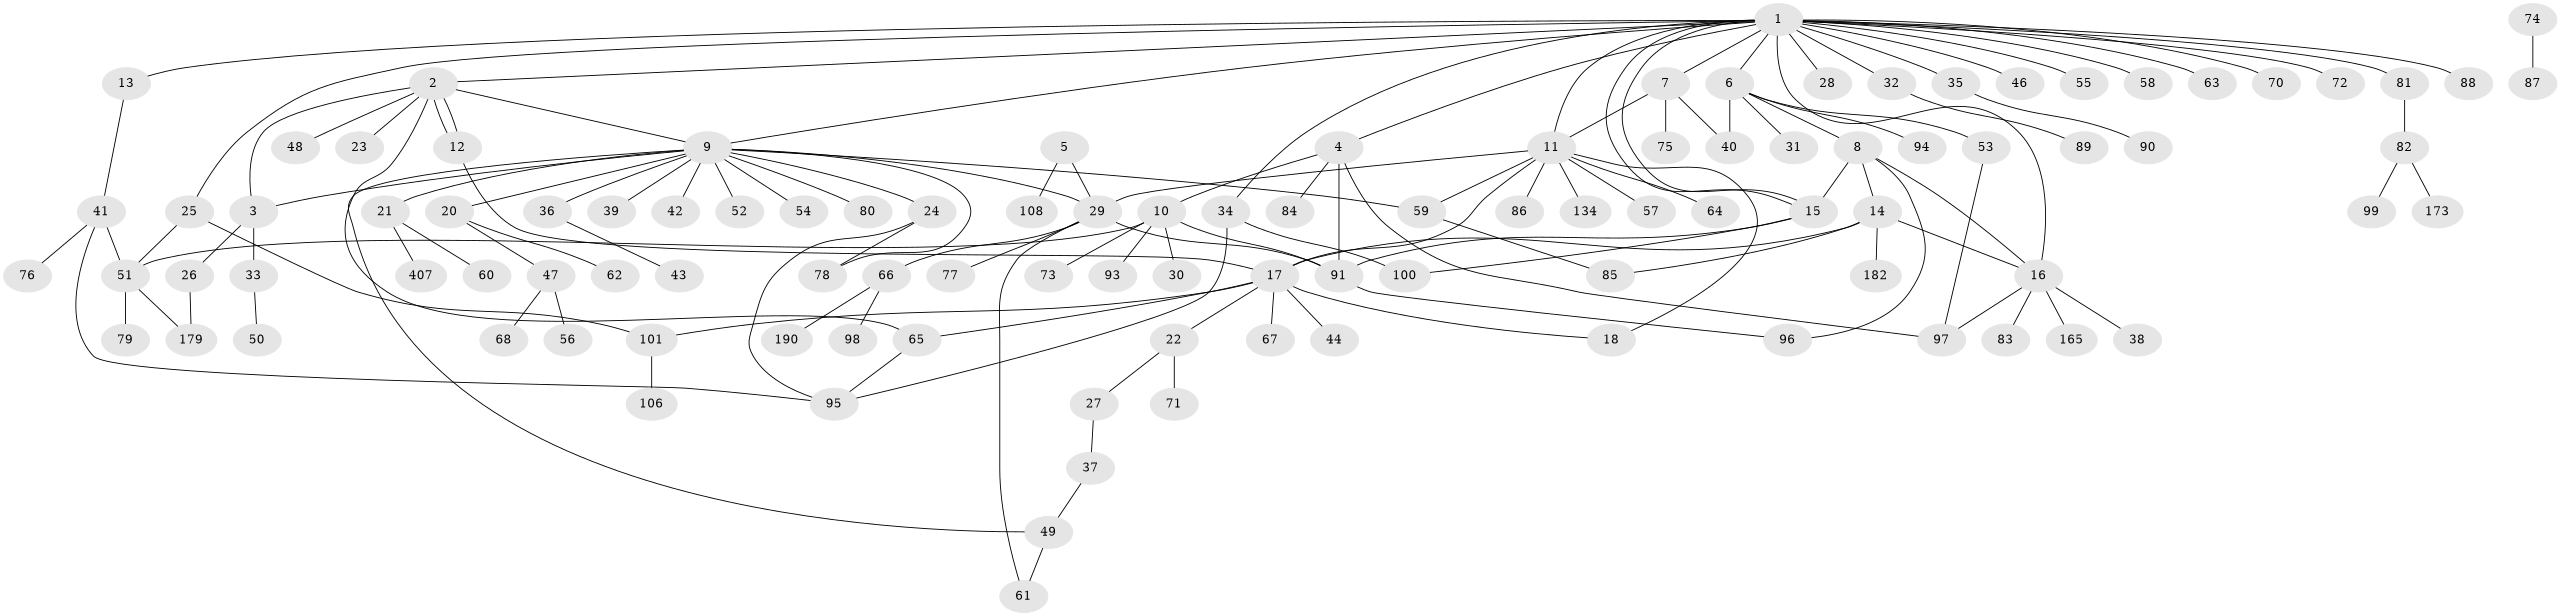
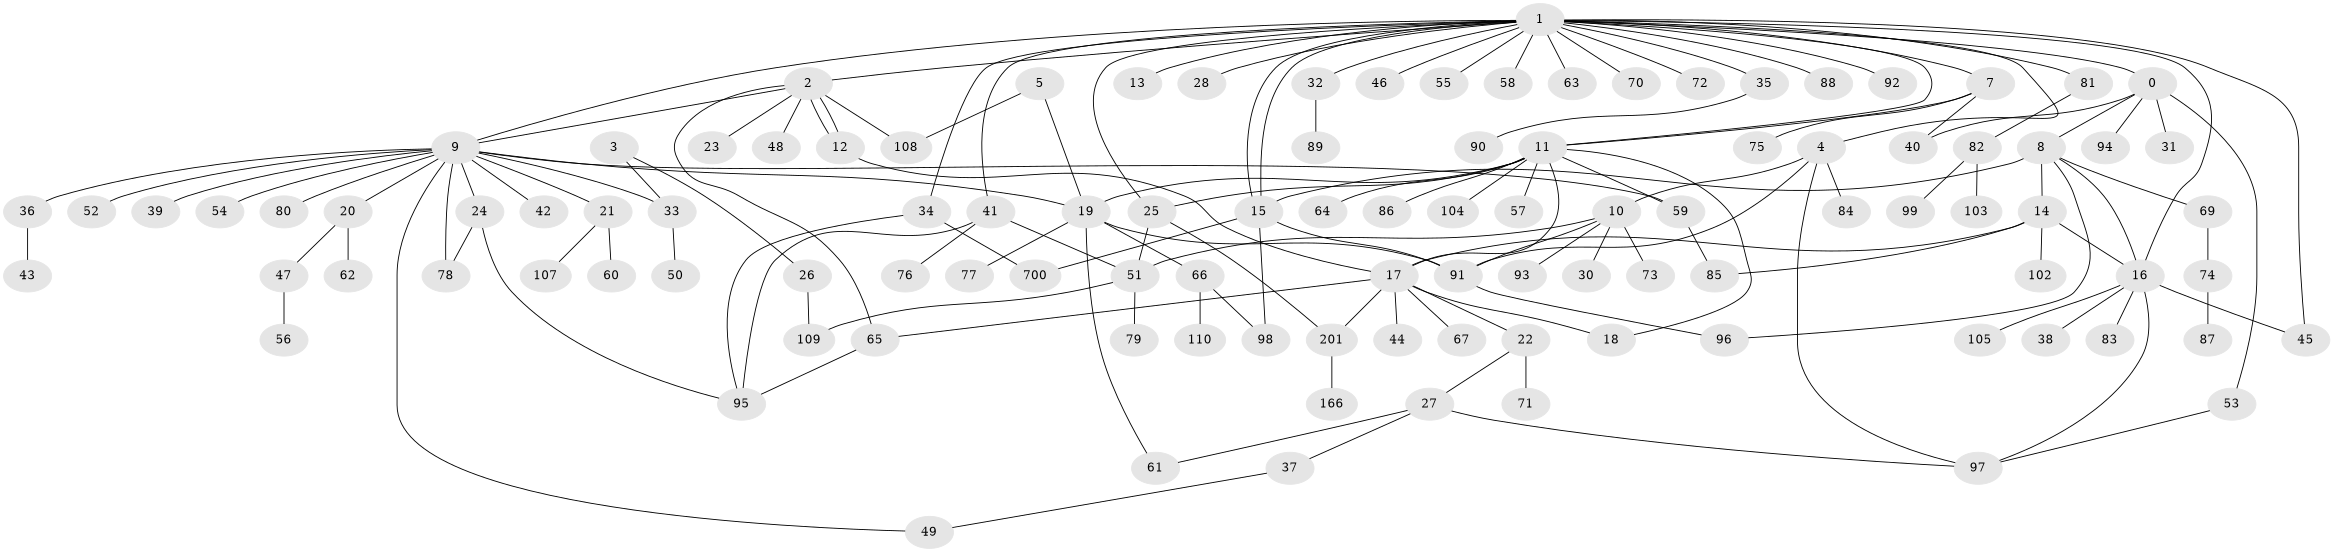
node "6": label "6" -> "0"
node "92": added
edge "2" -- "3": now "2" -- "108"
edge "13" -- "41": now "1" -- "41"
edge "9" -- "3": now "9" -- "33"
edge "11" -- "25": added
node "29": label "29" -> "19"
node "134": label "134" -> "104"
node "69": added
node "173": label "173" -> "103"
edge "15" -- "98": added
node "407": label "407" -> "107"
node "100": label "100" -> "700"
node "182": label "182" -> "102"
node "179": label "179" -> "109"
node "68": removed
node "101": label "101" -> "201"
node "190": label "190" -> "110"
node "165": label "165" -> "105"
node "45": added
node "106": label "106" -> "166"
edge "27" -- "97": added
edge "49" -- "61": now "27" -- "61"
